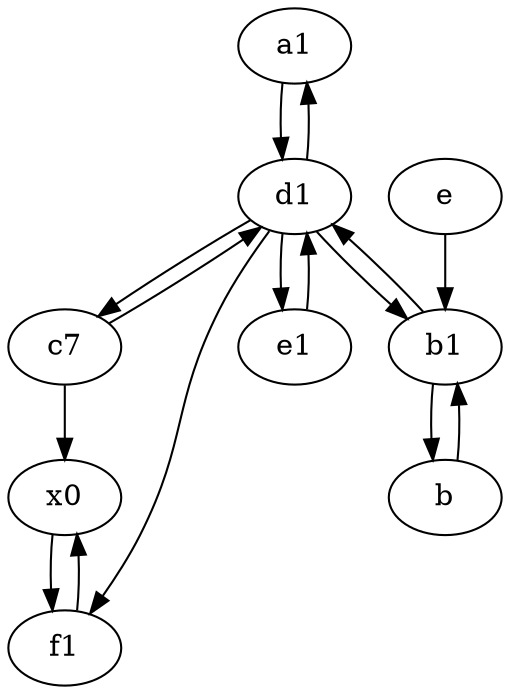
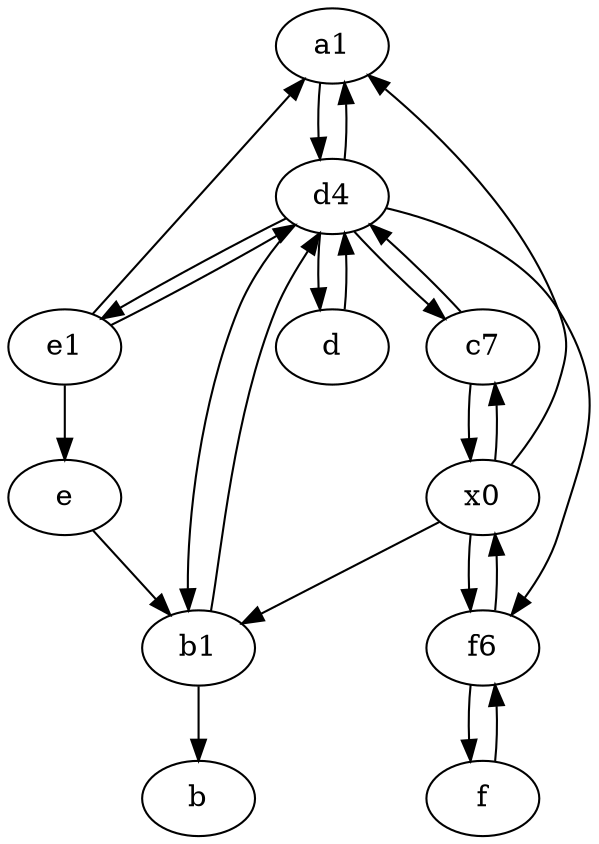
node "d1": label "d1" -> "d4"
edge "e1" -> "a1": added
edge "x0" -> "a1": added
node "d": added
edge "e1" -> "e": added
edge "b" -> "b1": now "x0" -> "b1"
edge "x0" -> "c7": added
node "f1": label "f1" -> "f6"
node "f": added
